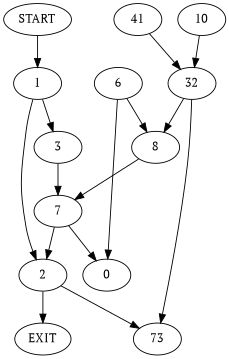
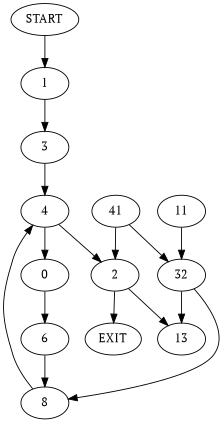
node "10": label "10" -> "11"
edge "6" -> "0": reversed
edge "1" -> "2": now "41" -> "2"
node "7": label "7" -> "4"
node "73": label "73" -> "13"
